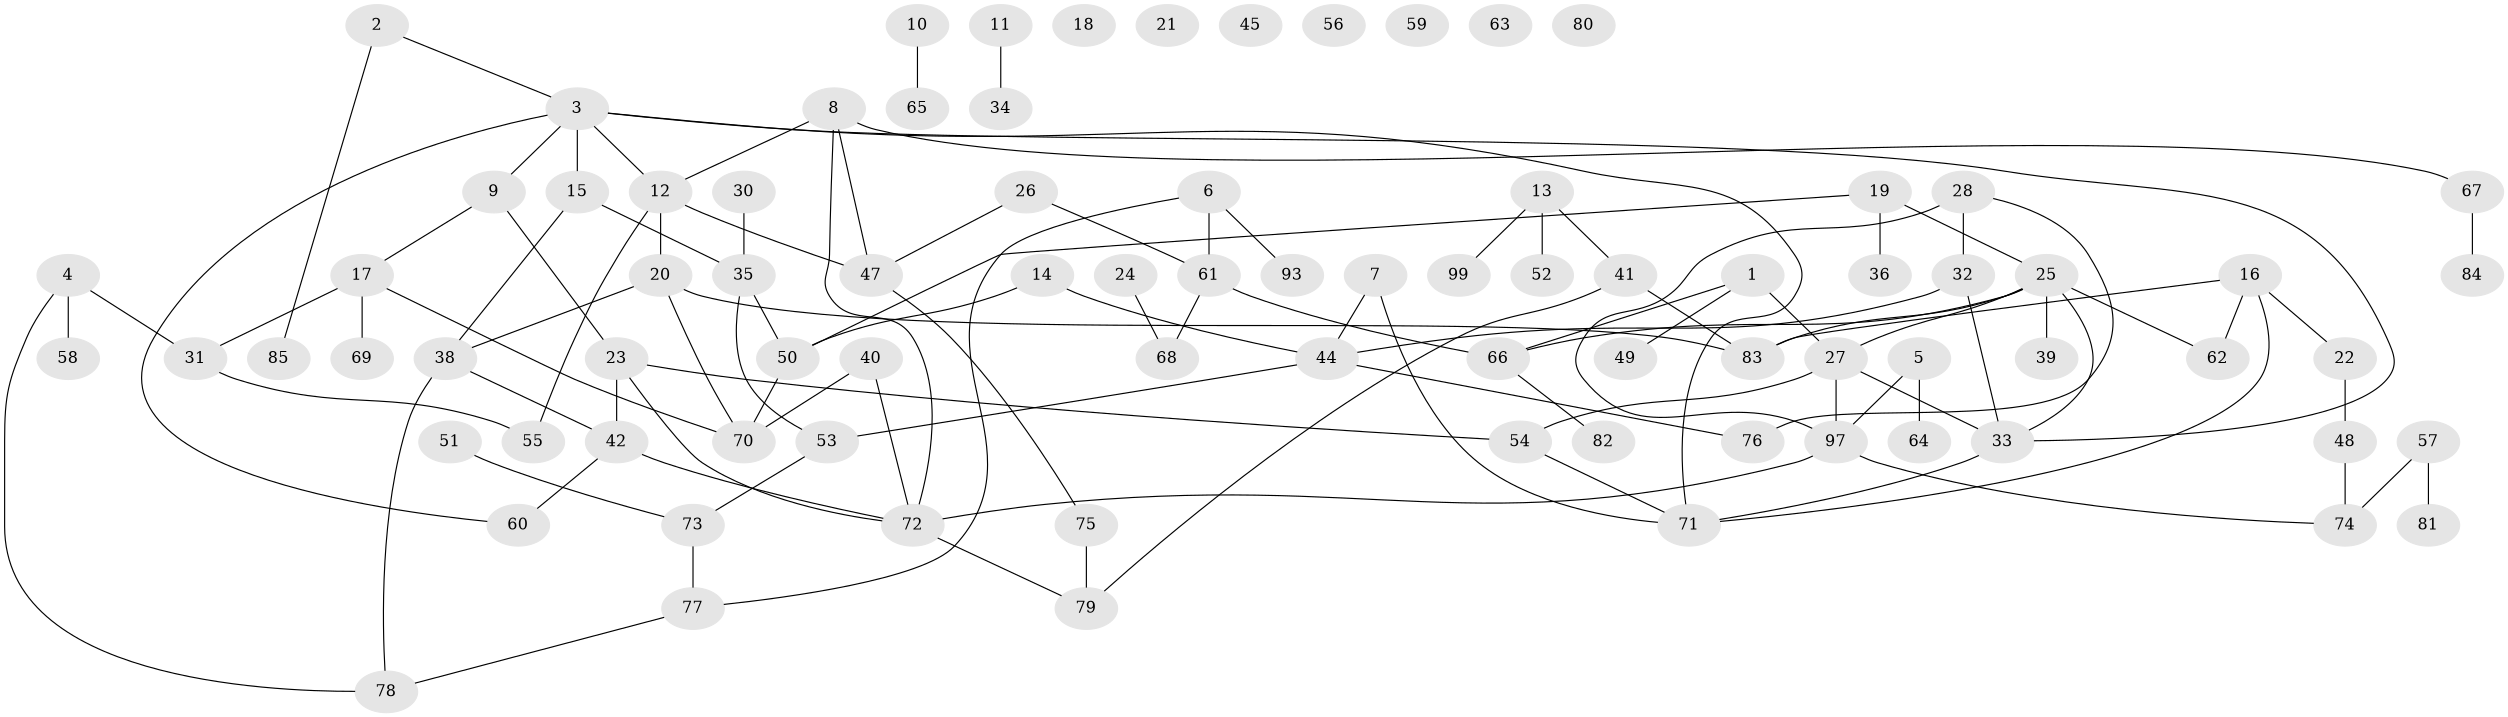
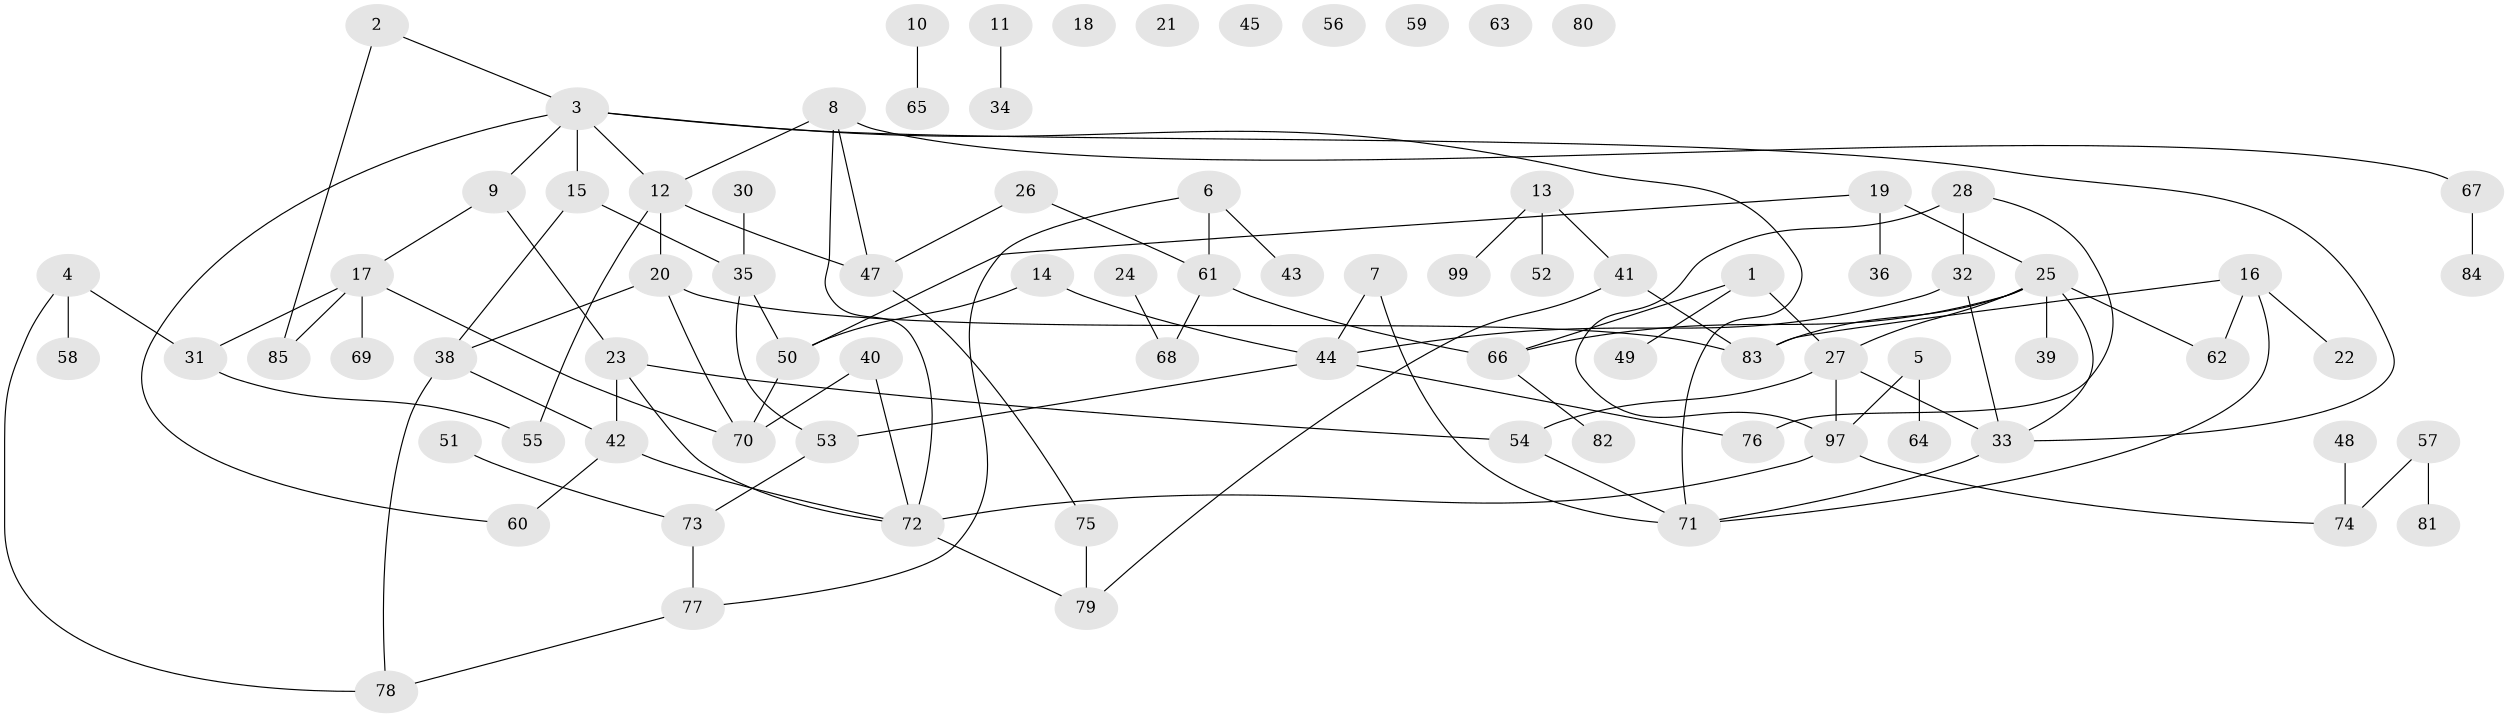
node "93": label "93" -> "43"
edge "17" -- "85": added
edge "22" -- "48": removed
